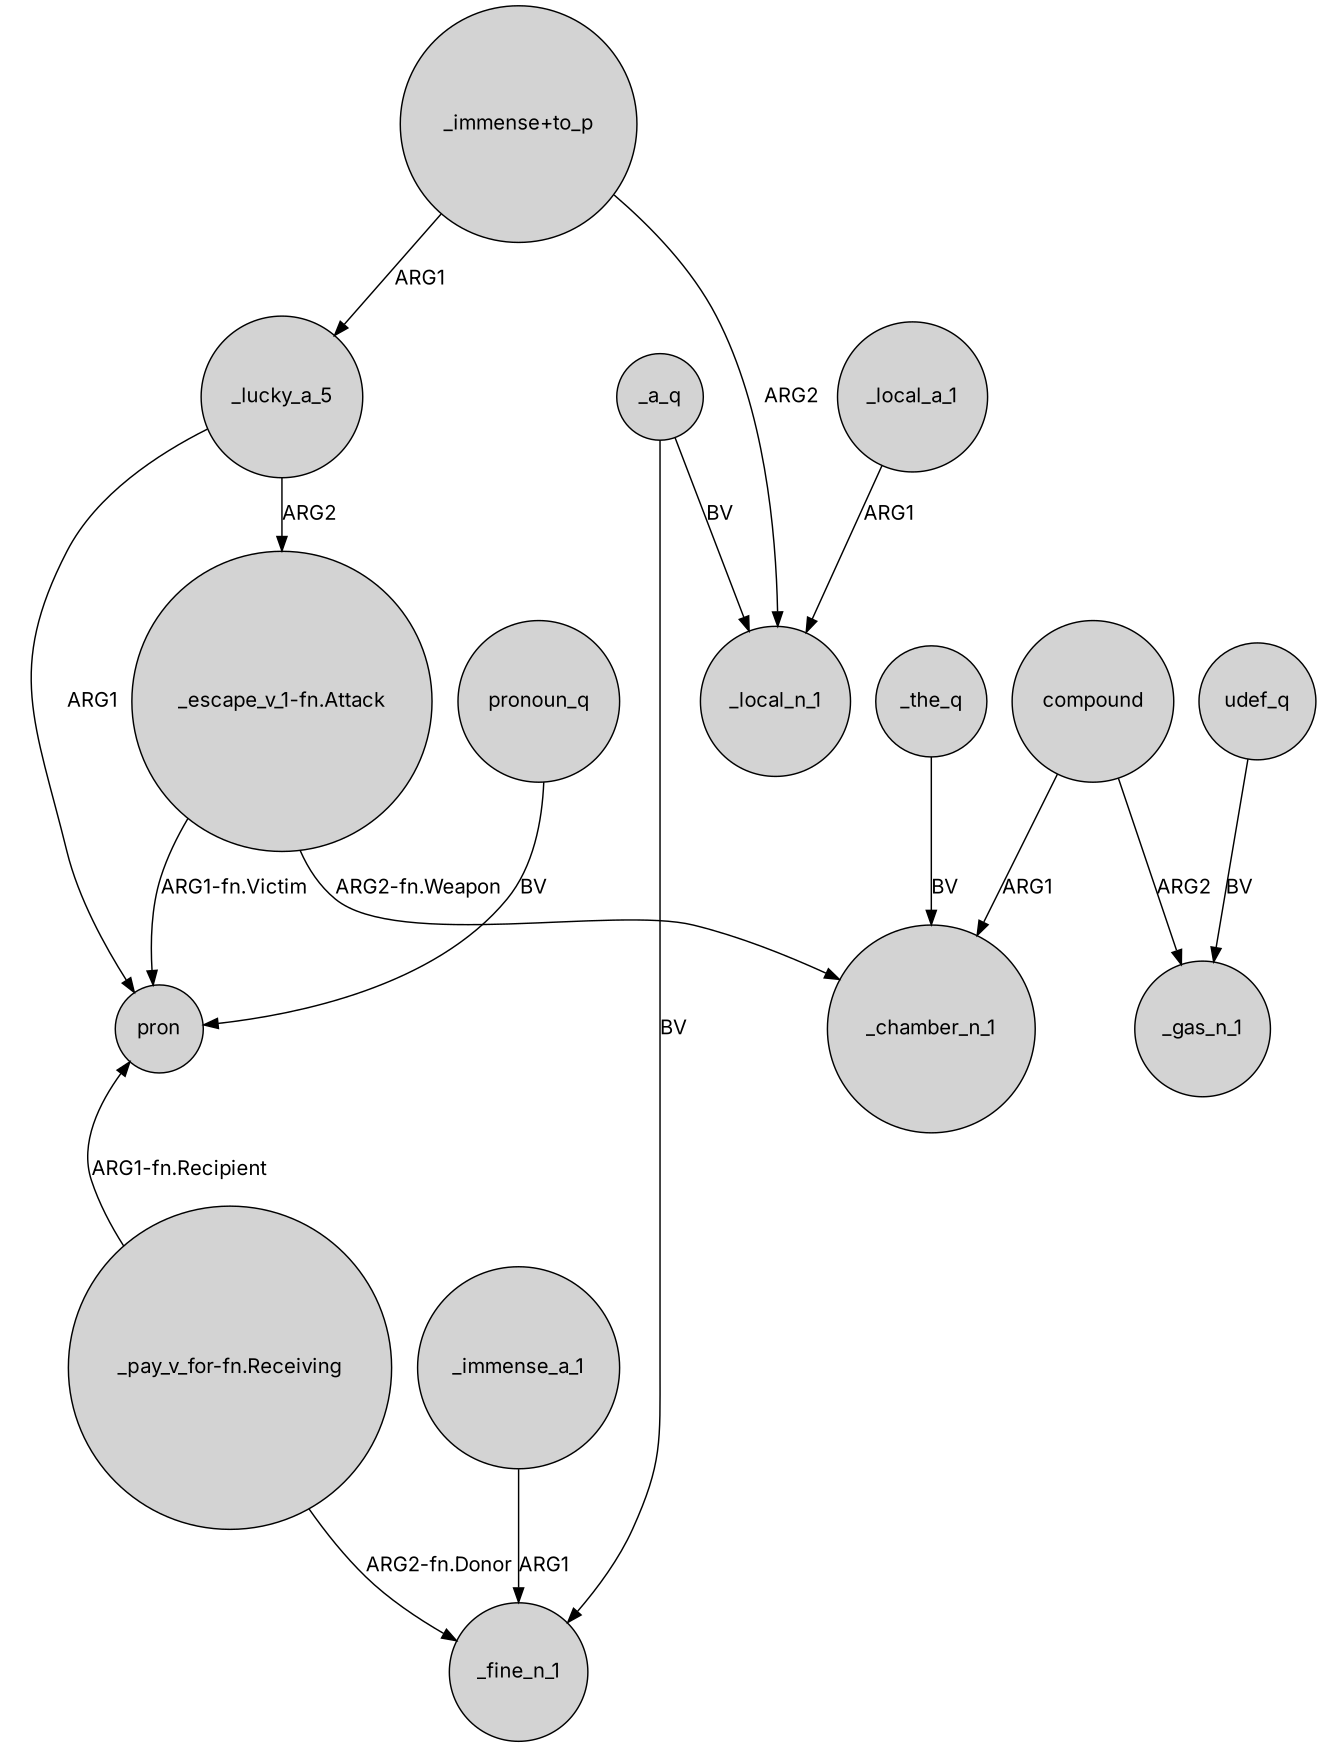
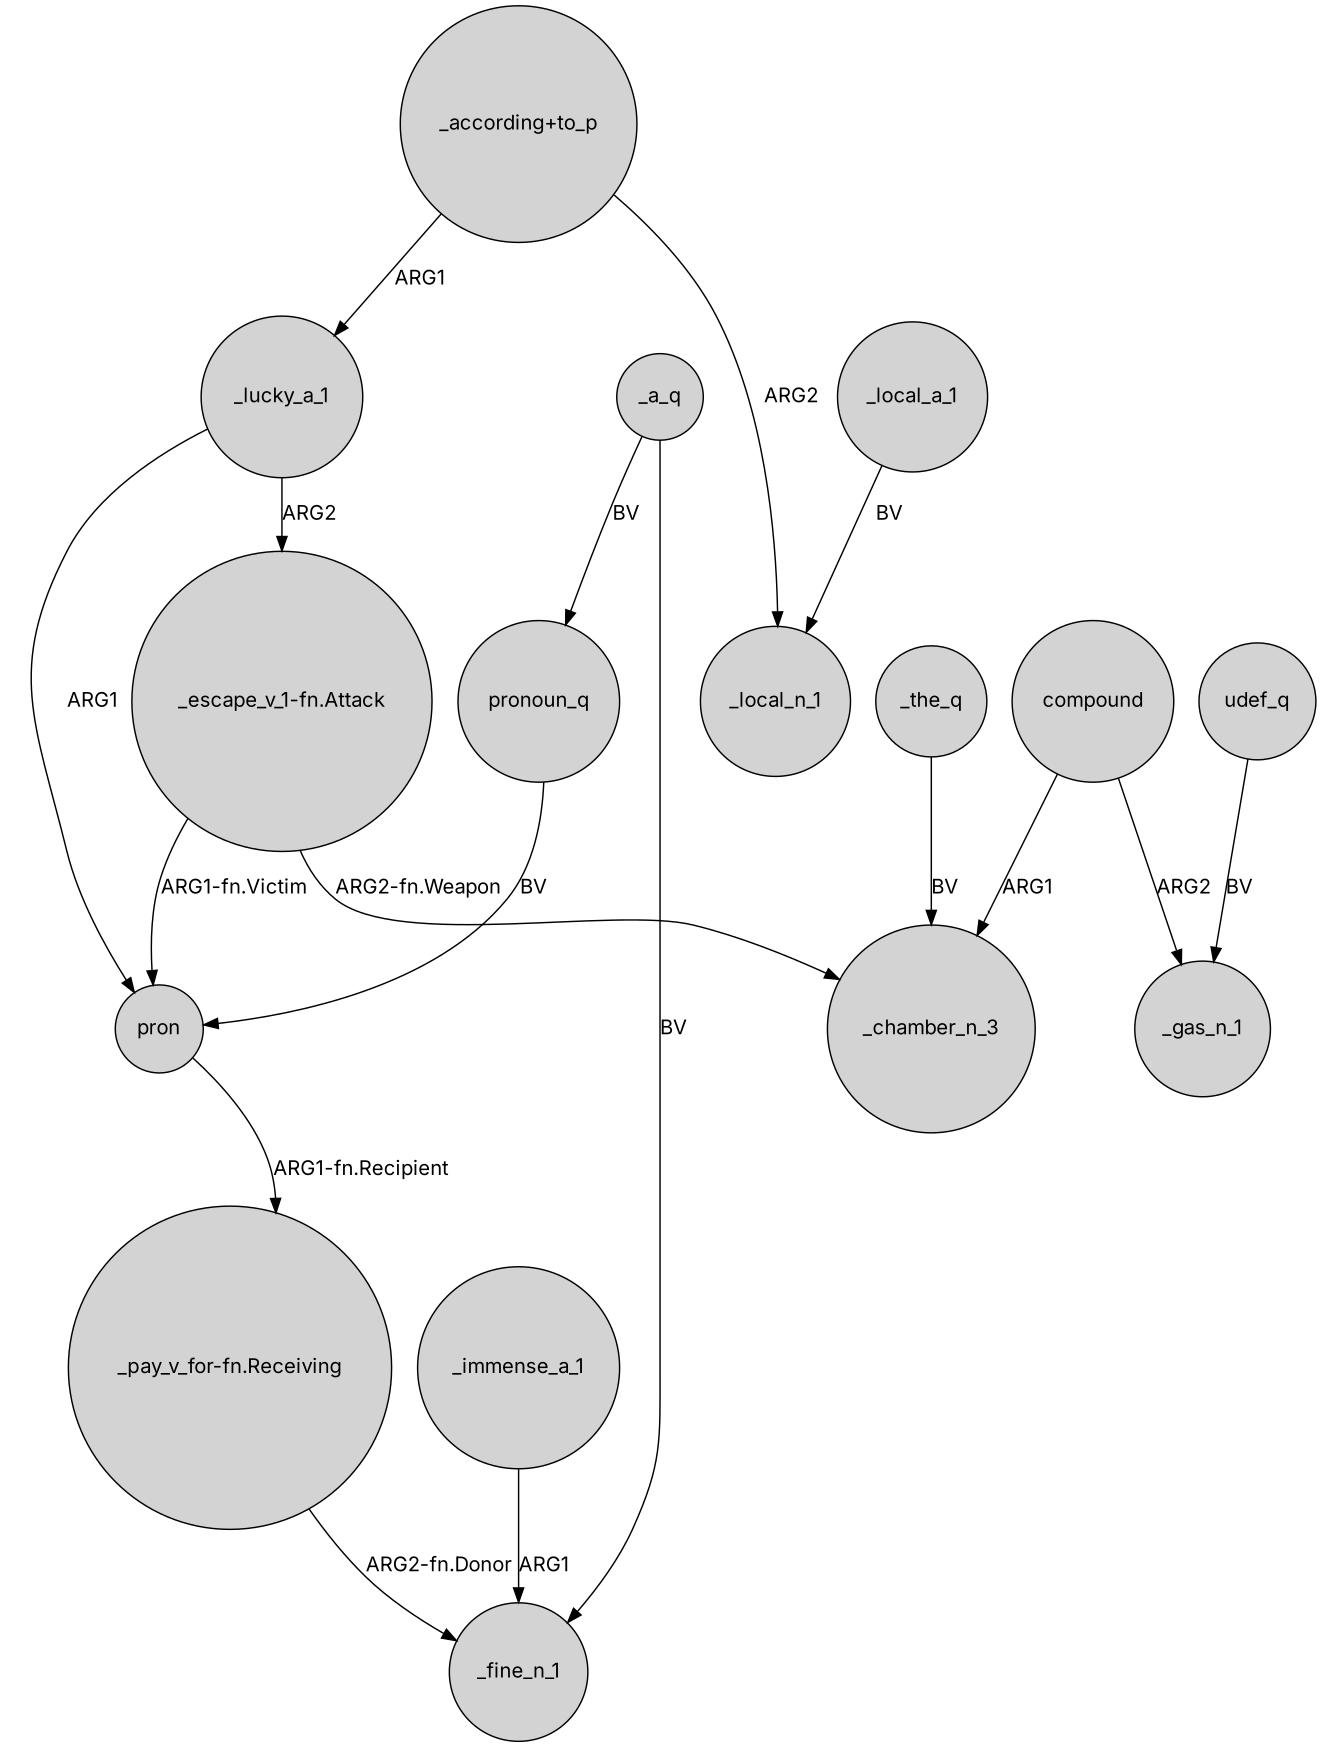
node "_immense+to_p": label "_immense+to_p" -> "_according+to_p"
node "_lucky_a_5": label "_lucky_a_5" -> "_lucky_a_1"
edge "_local_a_1" -> "_local_n_1": label "ARG1" -> "BV"
edge "_a_q" -> "_local_n_1": now "_a_q" -> "pronoun_q"
node "_chamber_n_1": label "_chamber_n_1" -> "_chamber_n_3"
edge "_pay_v_for-fn.Receiving" -> "pron": reversed
